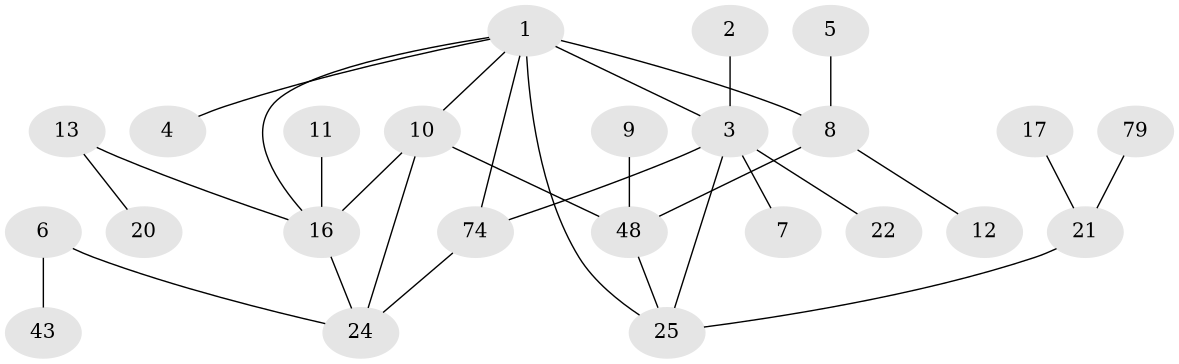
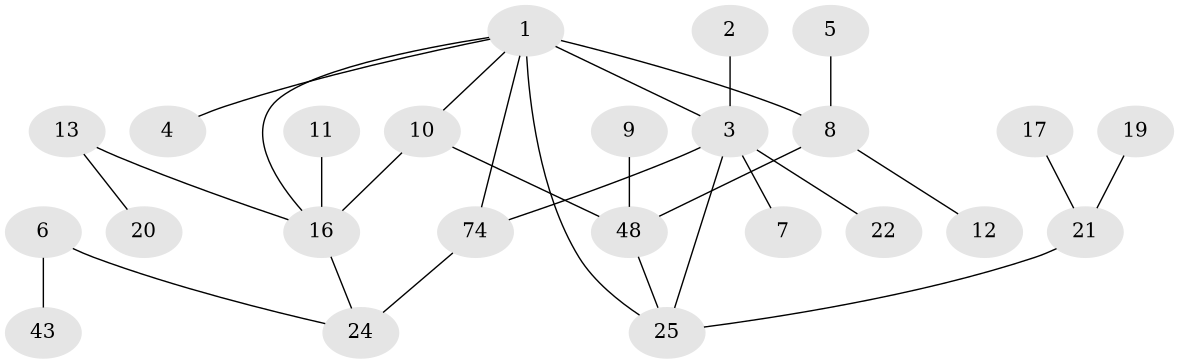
node "79": label "79" -> "19"
edge "10" -- "24": removed
